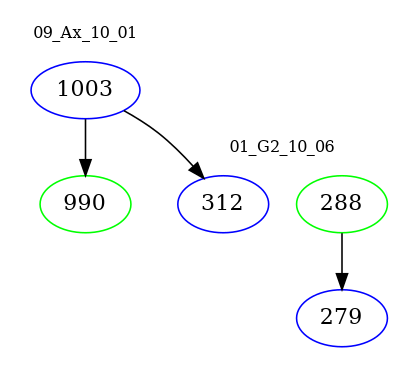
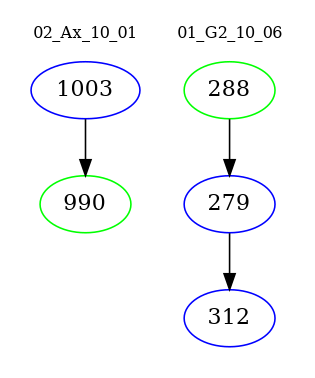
cluster "09_Ax_10_01": label "09_Ax_10_01" -> "02_Ax_10_01"
edge "1003" -> "312": now "279" -> "312"
